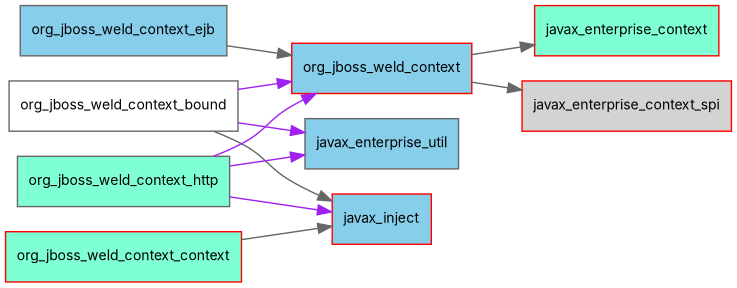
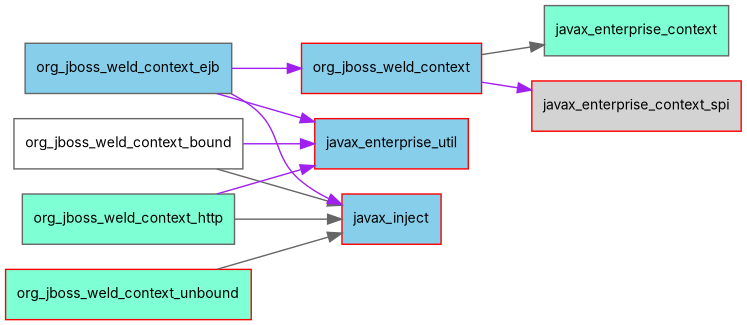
node "javax_enterprise_context": color red -> gray40
edge "org_jboss_weld_context_ejb" -> "org_jboss_weld_context": color gray40 -> purple
edge "org_jboss_weld_context" -> "javax_enterprise_context_spi": color gray40 -> purple
edge "org_jboss_weld_context_bound" -> "org_jboss_weld_context": removed
edge "org_jboss_weld_context_ejb" -> "javax_enterprise_util": added
edge "org_jboss_weld_context_http" -> "org_jboss_weld_context": removed
node "javax_enterprise_util": color gray40 -> red
edge "org_jboss_weld_context_ejb" -> "javax_inject": added
edge "org_jboss_weld_context_http" -> "javax_inject": color purple -> gray40
node "org_jboss_weld_context_context": label "org_jboss_weld_context_context" -> "org_jboss_weld_context_unbound"
